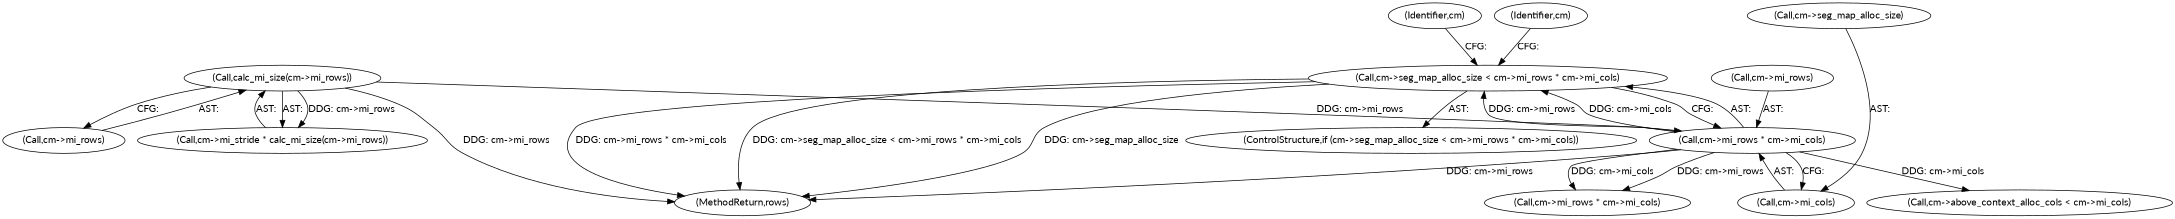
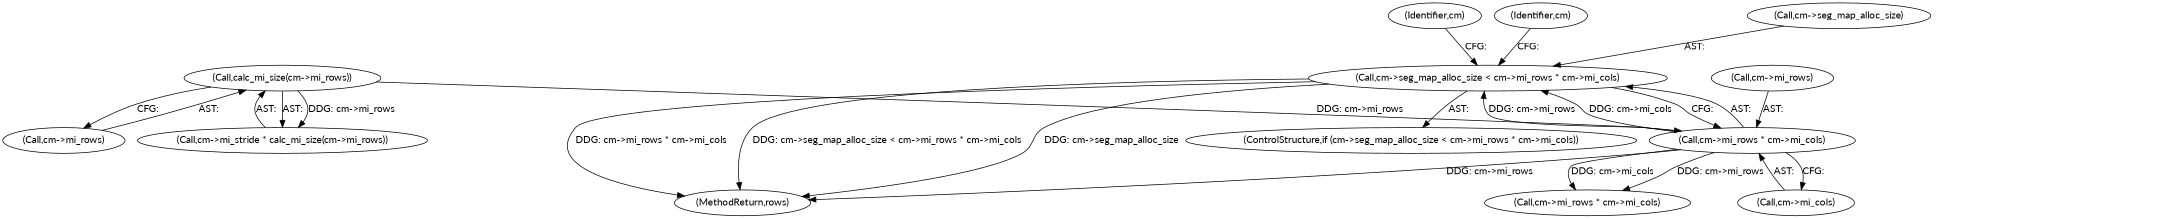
edge "(Call,cm->seg_map_alloc_size)" -> "(Call,cm->mi_cols)": now "(Call,cm->seg_map_alloc_size)" -> "(Call,cm->seg_map_alloc_size < cm->mi_rows * cm->mi_cols)"
edge "(Call,calc_mi_size(cm->mi_rows))" -> "(MethodReturn,rows)": removed, label "DDG: cm->mi_rows"
node "(Call,cm->above_context_alloc_cols < cm->mi_cols)": removed
